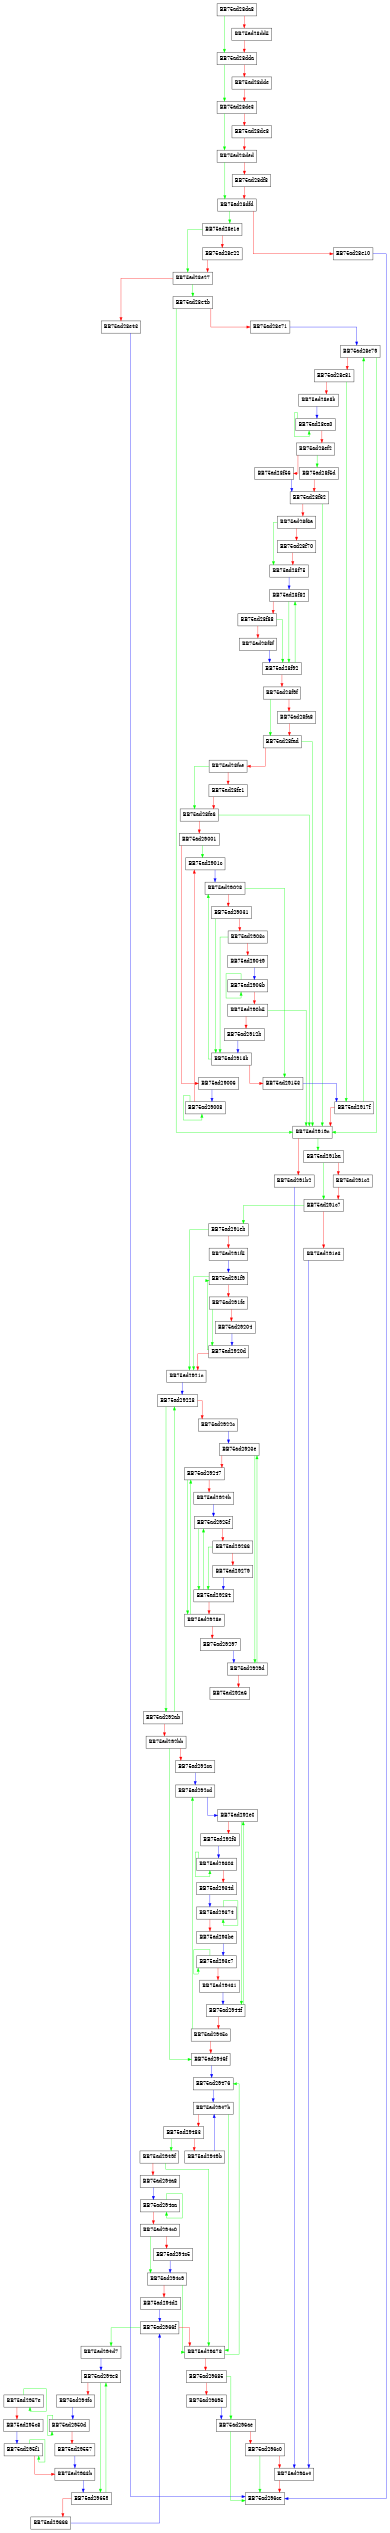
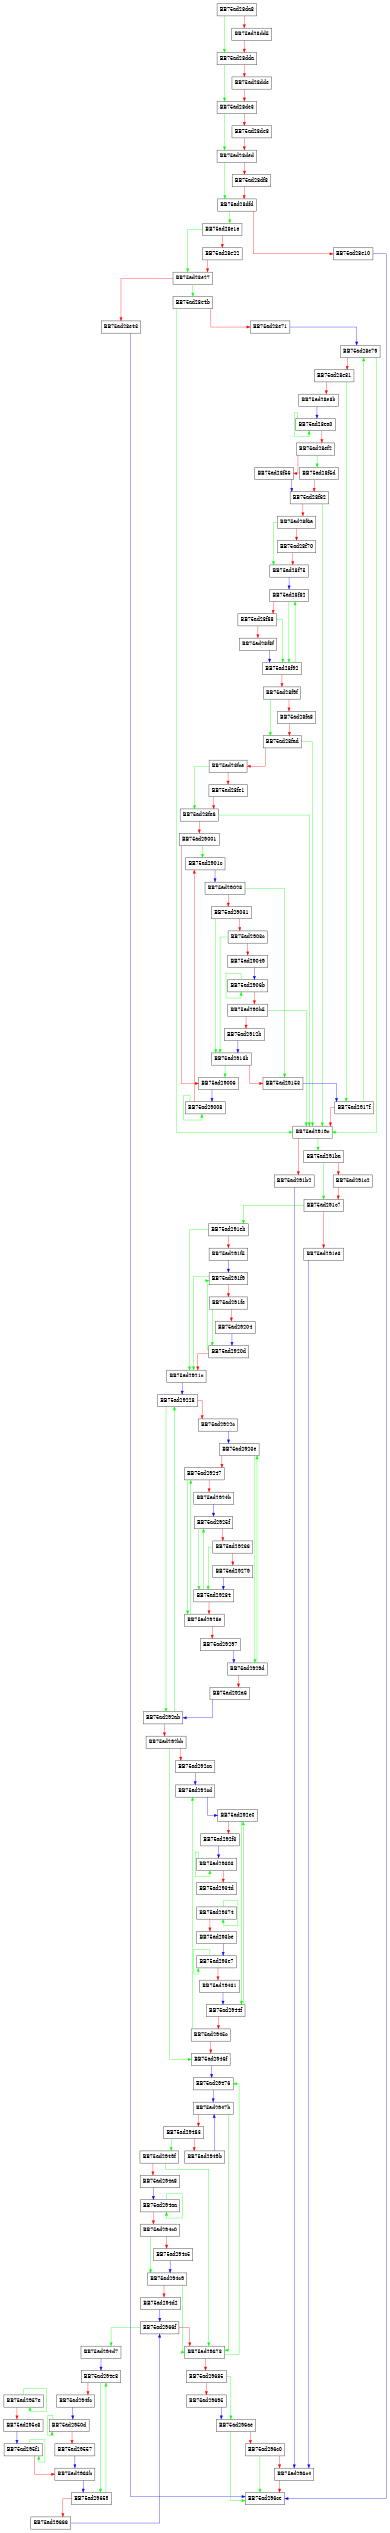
edge "BB75ad2913b" -> "BB75ad29028": now "BB75ad2913b" -> "BB75ad29006"
edge "BB75ad292a6" -> "BB75ad292ab": added
edge "BB75ad2934d" -> "BB75ad29374": removed
